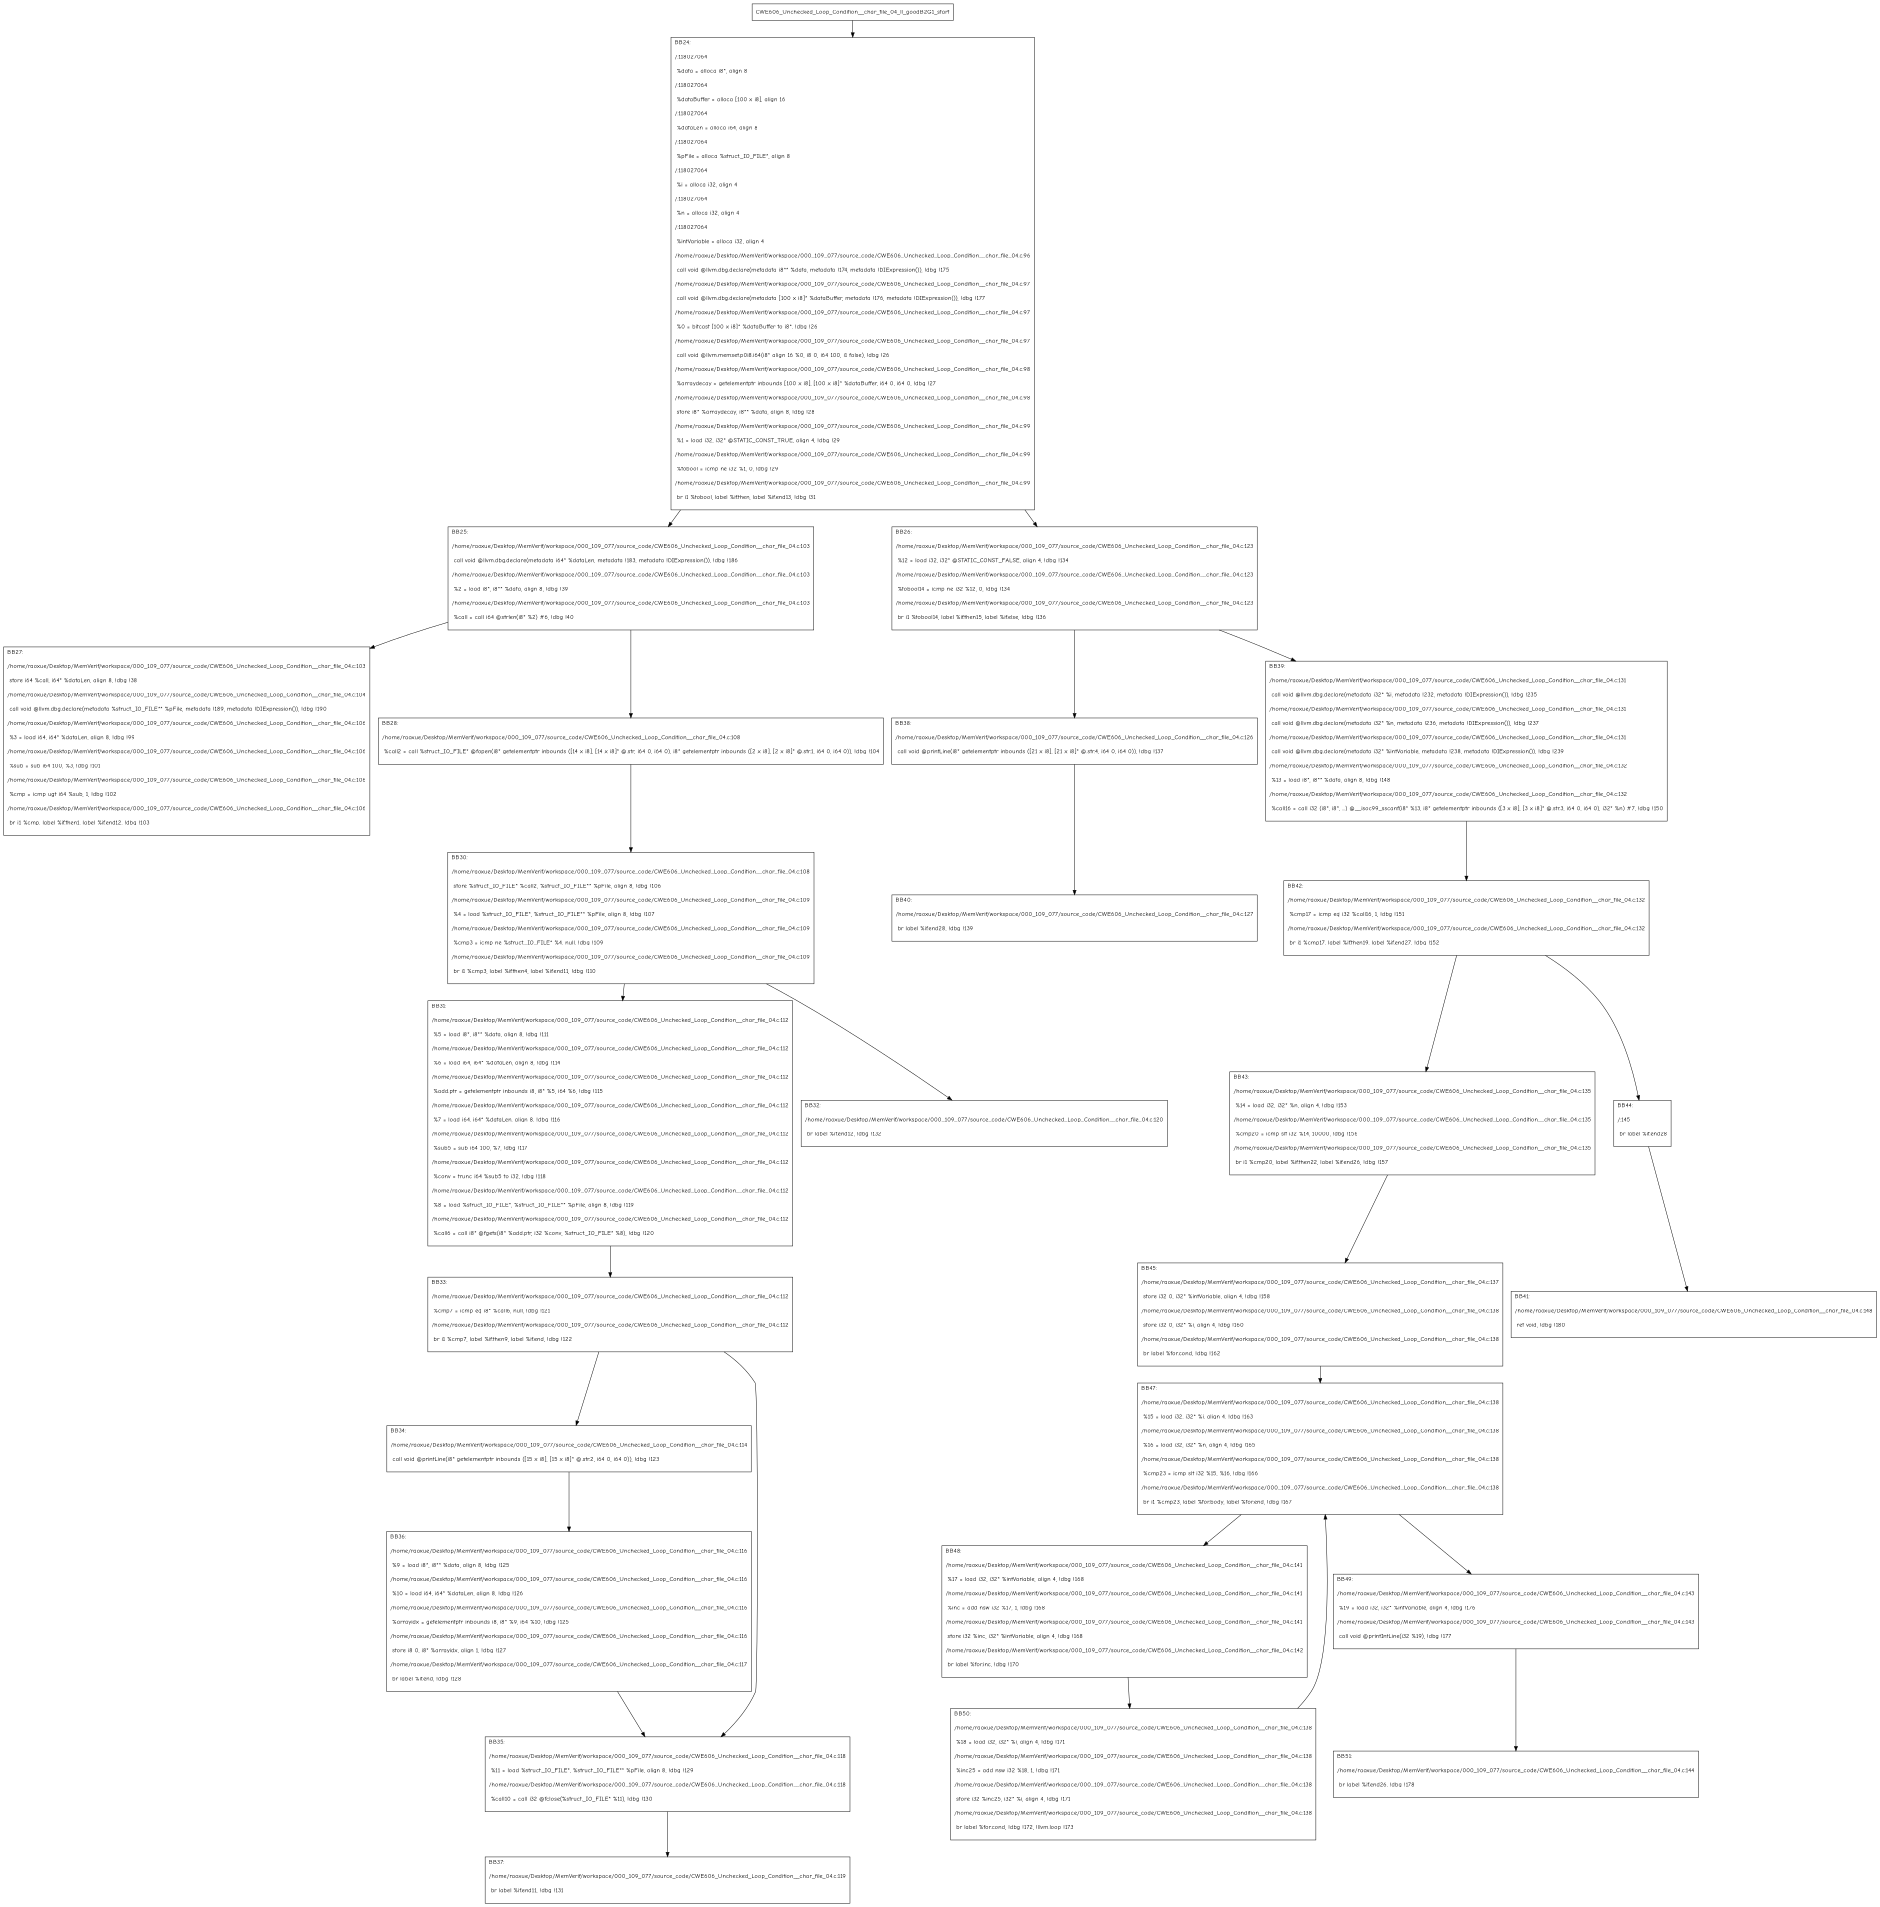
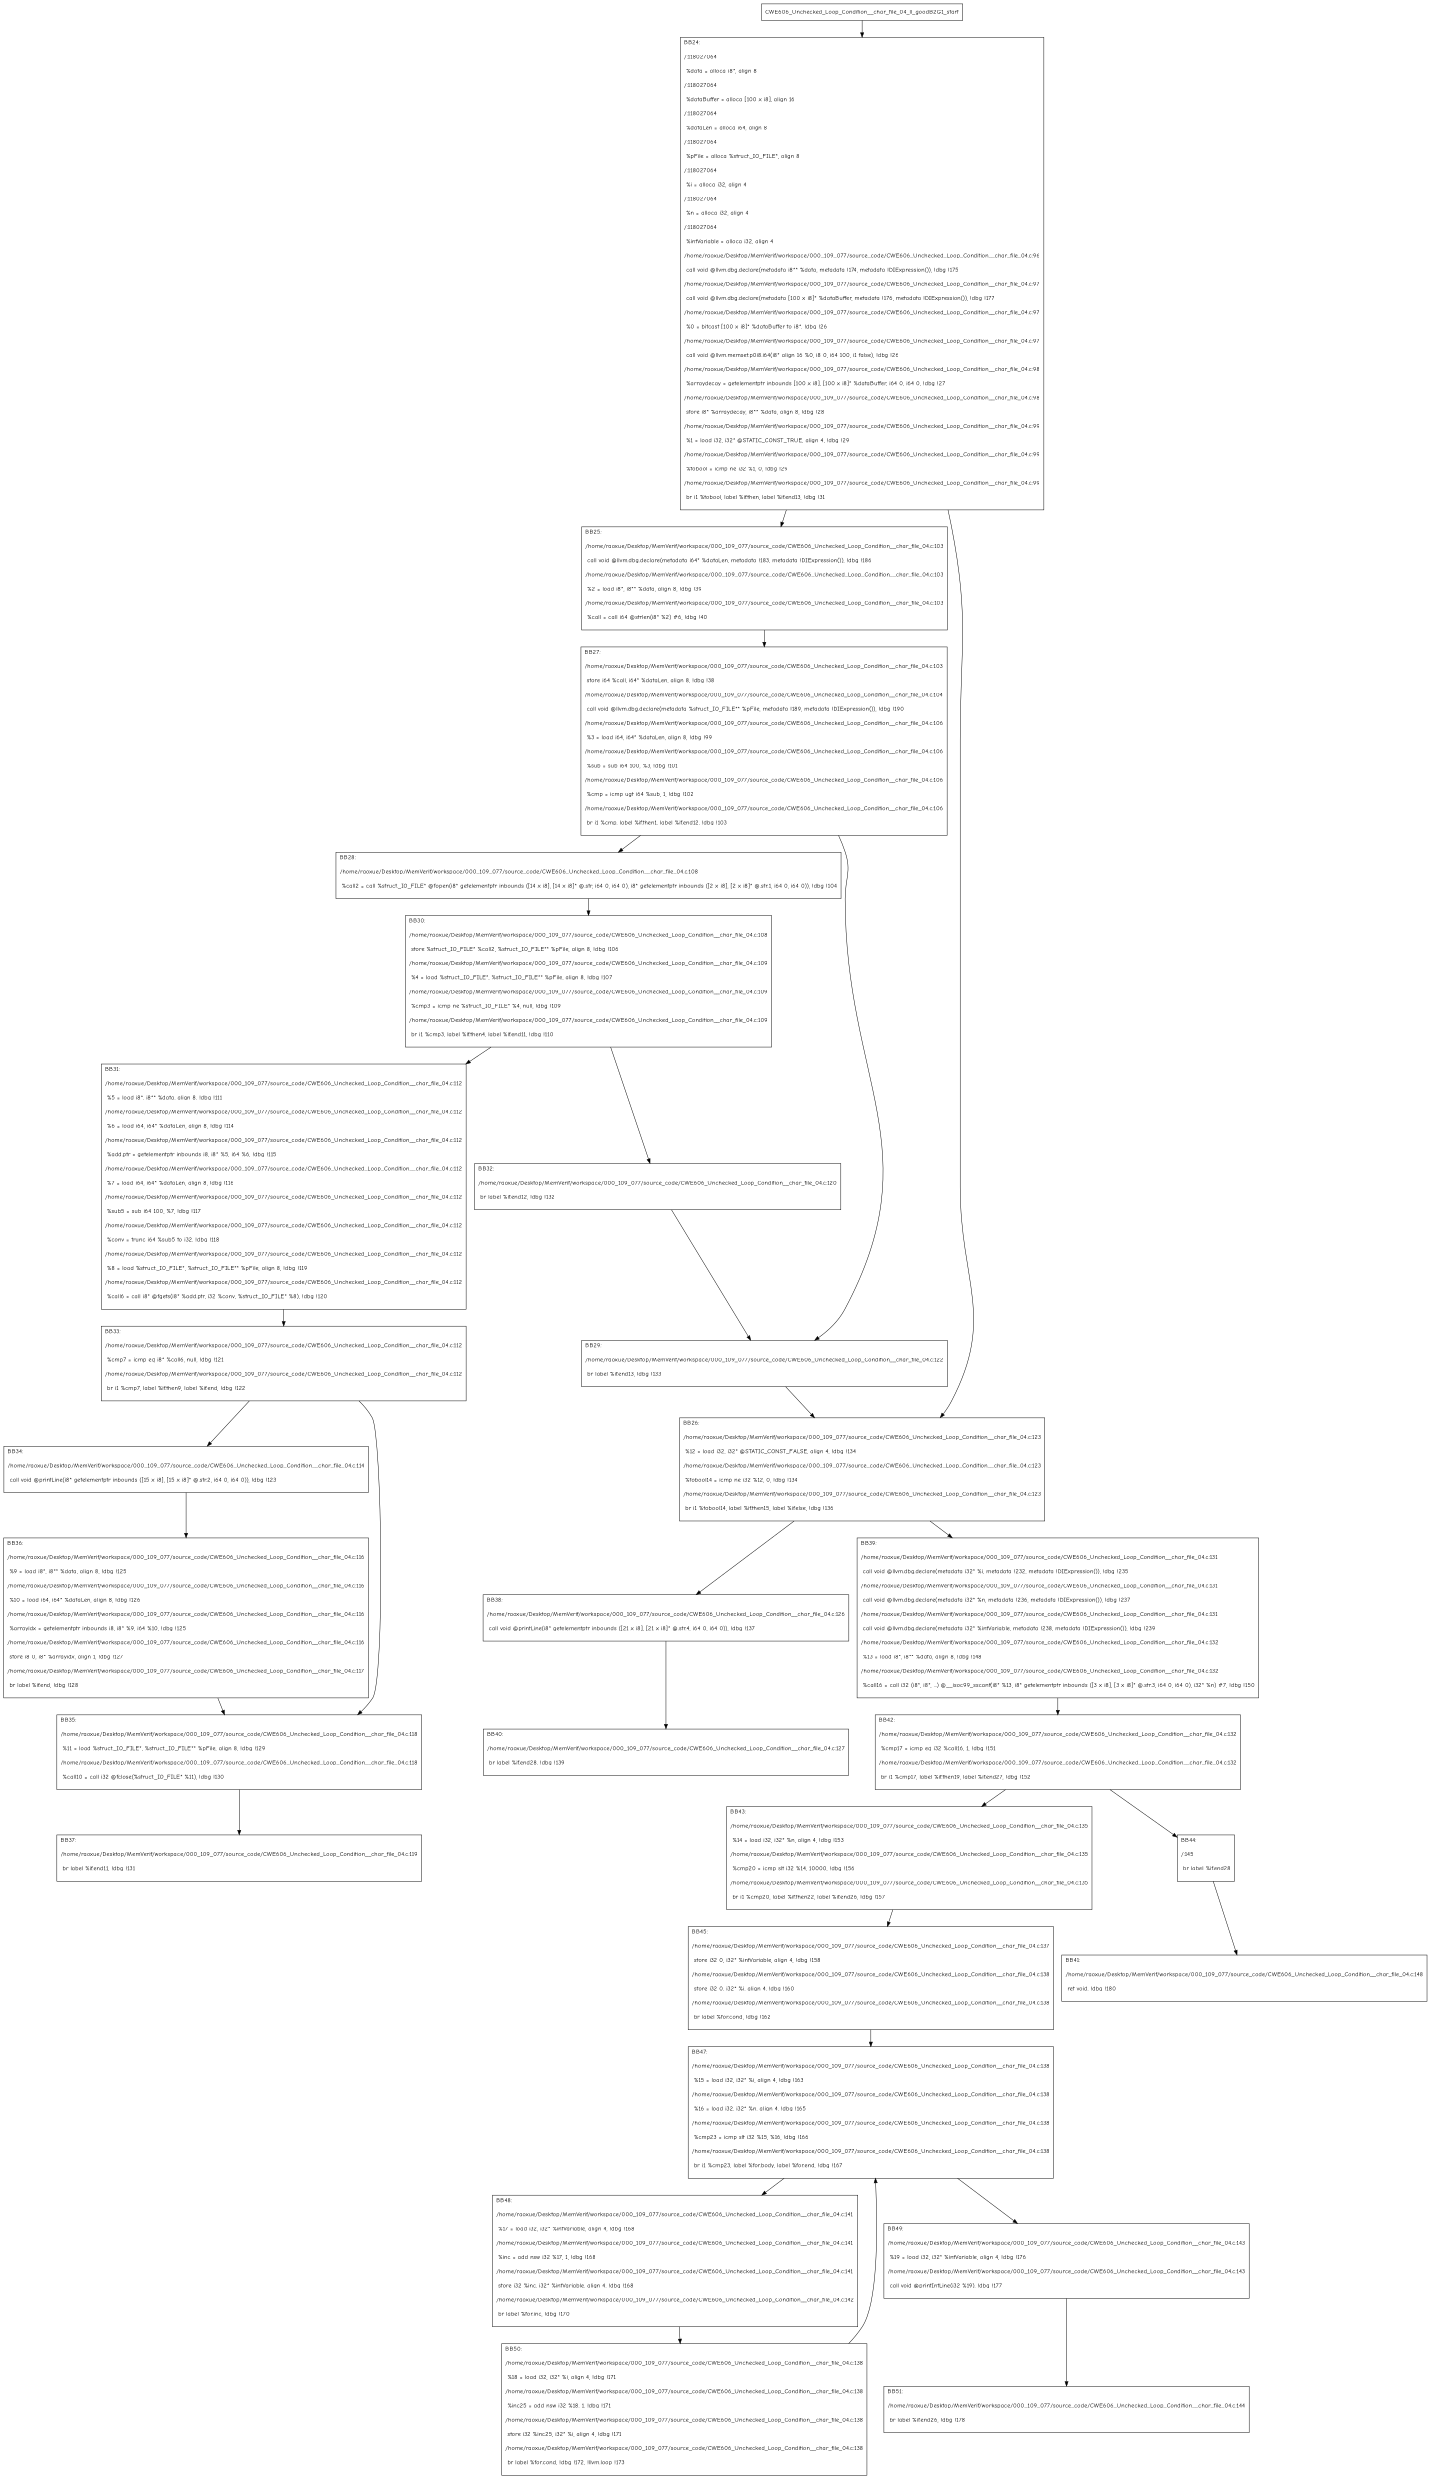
edge "BB25:" -> "BB28:": now "BB27:" -> "BB28:"
node "BB29:": added
